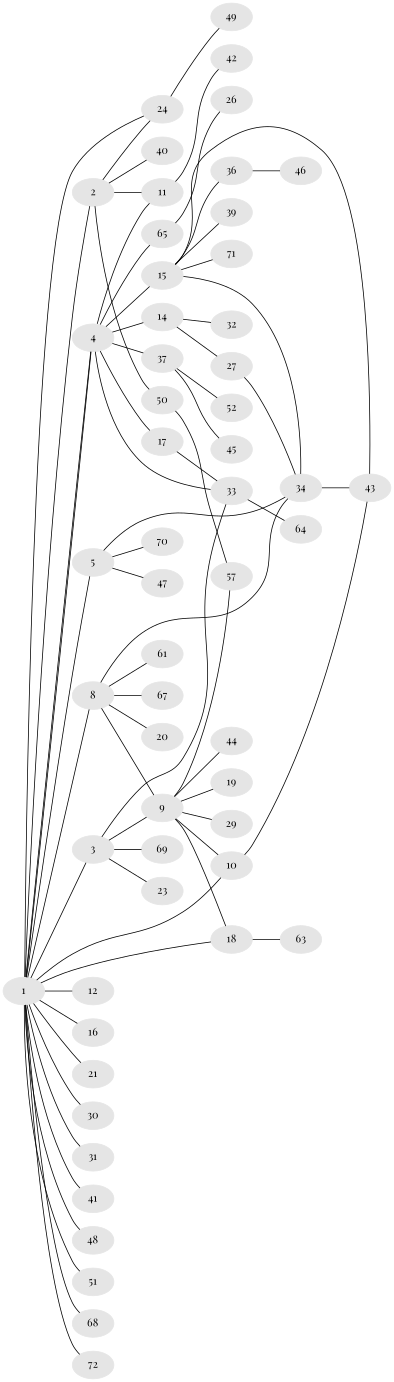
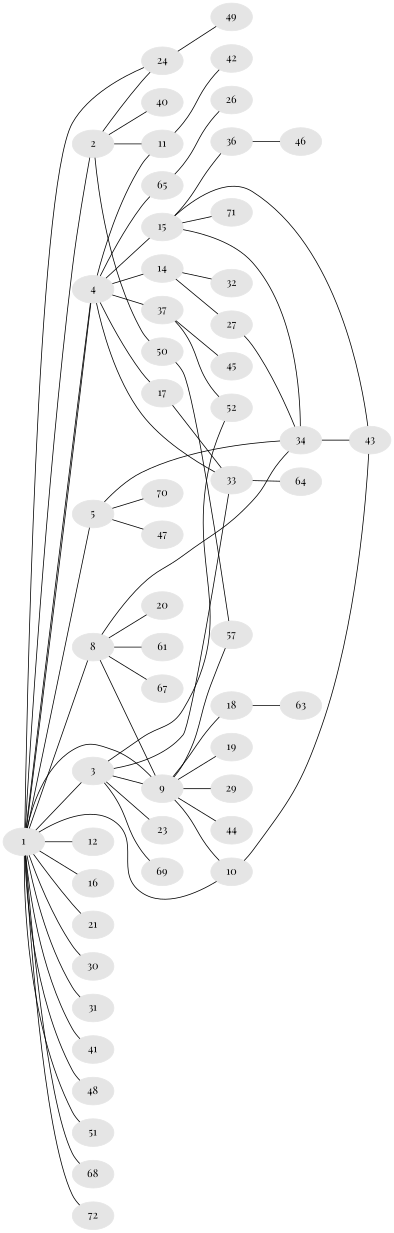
node "39": removed
edge "52" -- "3": added
edge "18" -- "1": now "9" -- "1"
